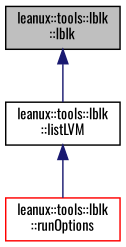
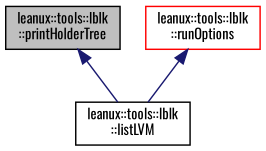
node "leanux::tools::lblk ::lblk": label "leanux::tools::lblk ::lblk" -> "leanux::tools::lblk ::printHolderTree"
edge "leanux::tools::lblk ::runOptions" -> "leanux::tools::lblk ::listLVM": reversed
